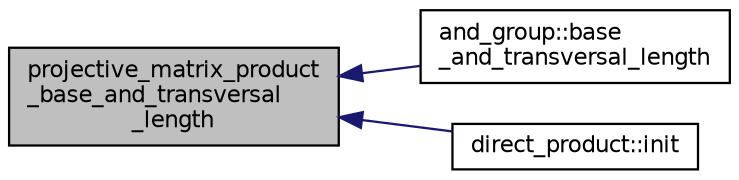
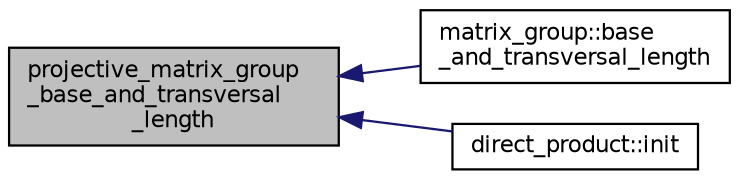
node "and_group::base _and_transversal_length": label "and_group::base _and_transversal_length" -> "matrix_group::base _and_transversal_length"
node "projective_matrix_product _base_and_transversal _length": label "projective_matrix_product _base_and_transversal _length" -> "projective_matrix_group _base_and_transversal _length"
